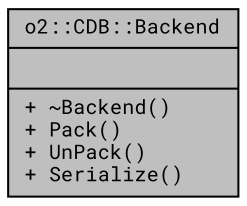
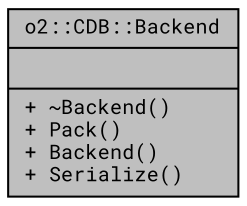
node "o2::CDB::Backend": text "+ UnPack()" -> "+ Backend()"
